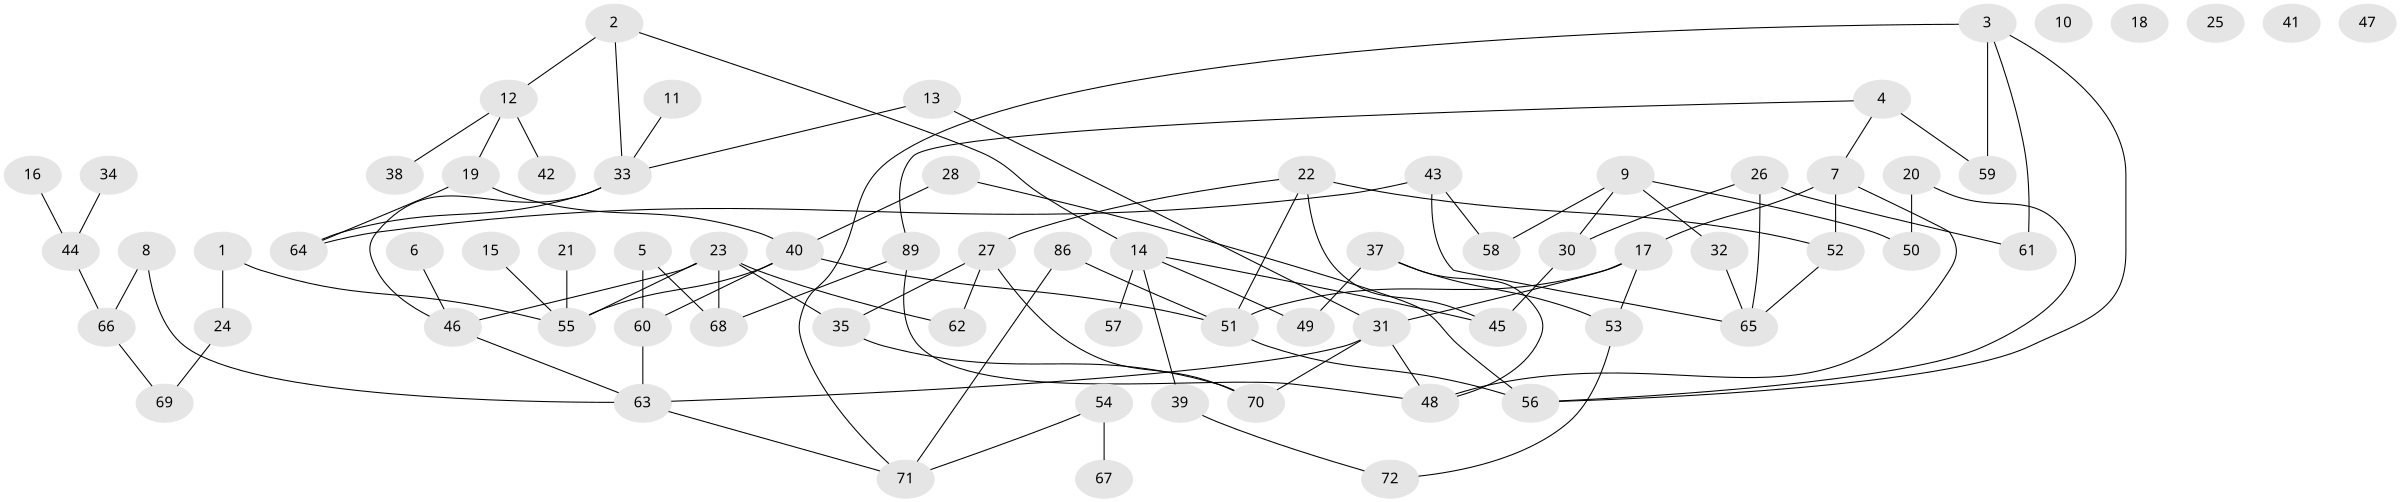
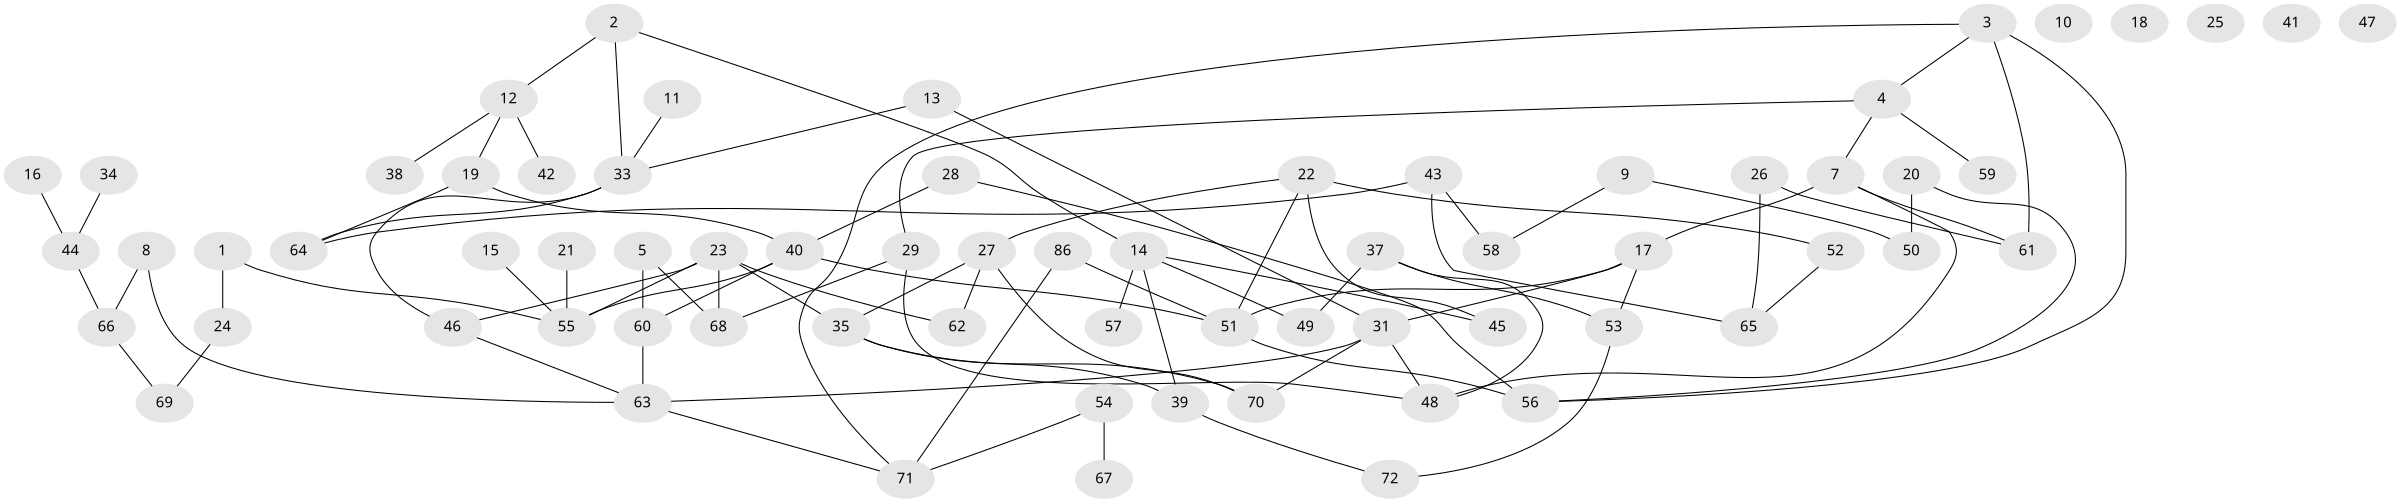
edge "3" -- "59": now "3" -- "4"
edge "7" -- "52": now "7" -- "61"
node "6": removed
node "89": label "89" -> "29"
node "30": removed
node "32": removed
edge "35" -- "39": added
